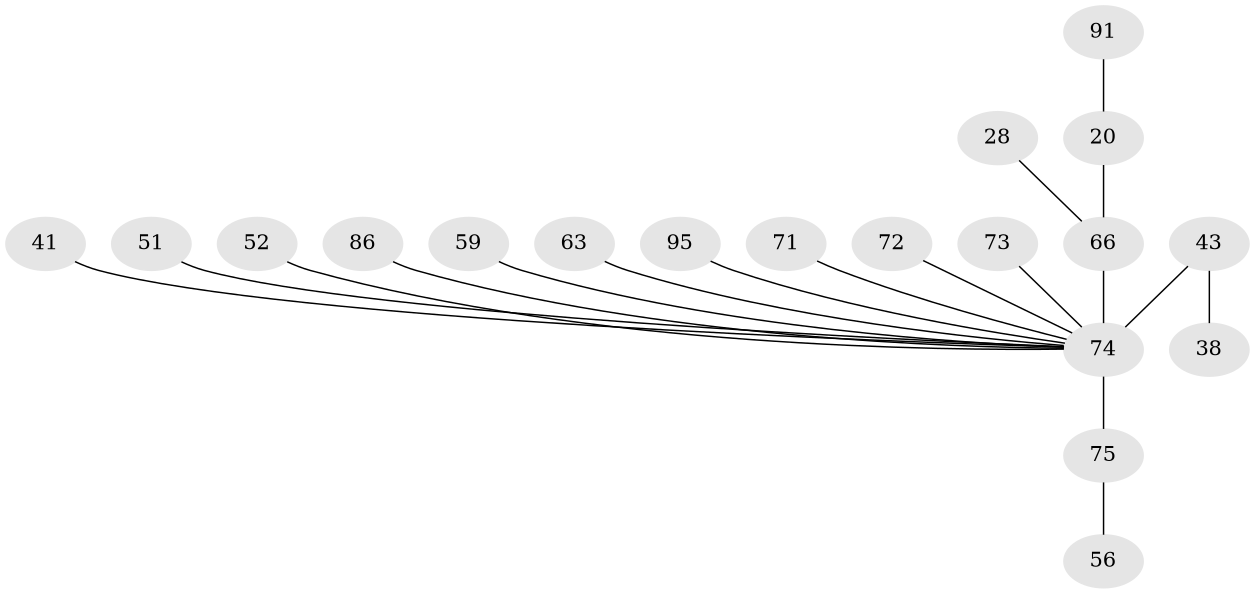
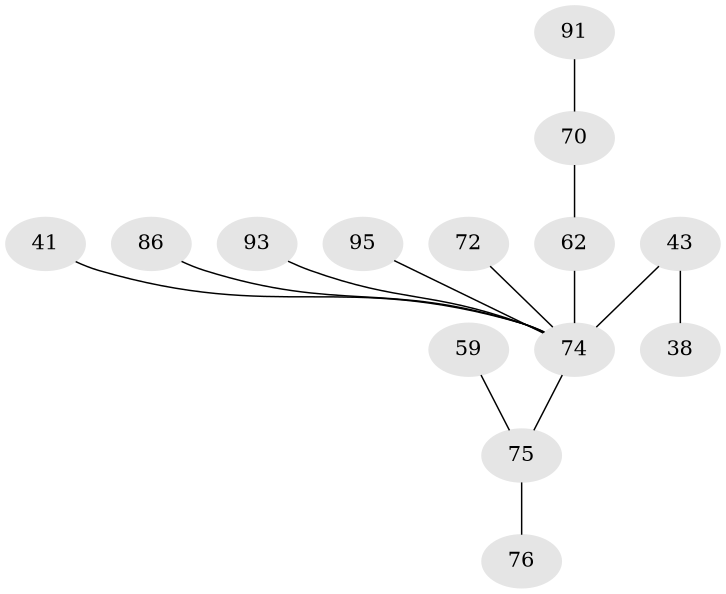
node "28": removed
node "20": label "20" -> "70"
node "51": removed
node "52": removed
node "63": label "63" -> "93"
node "71": removed
node "73": removed
node "66": label "66" -> "62"
edge "59" -- "74": now "59" -- "75"
node "56": label "56" -> "76"
